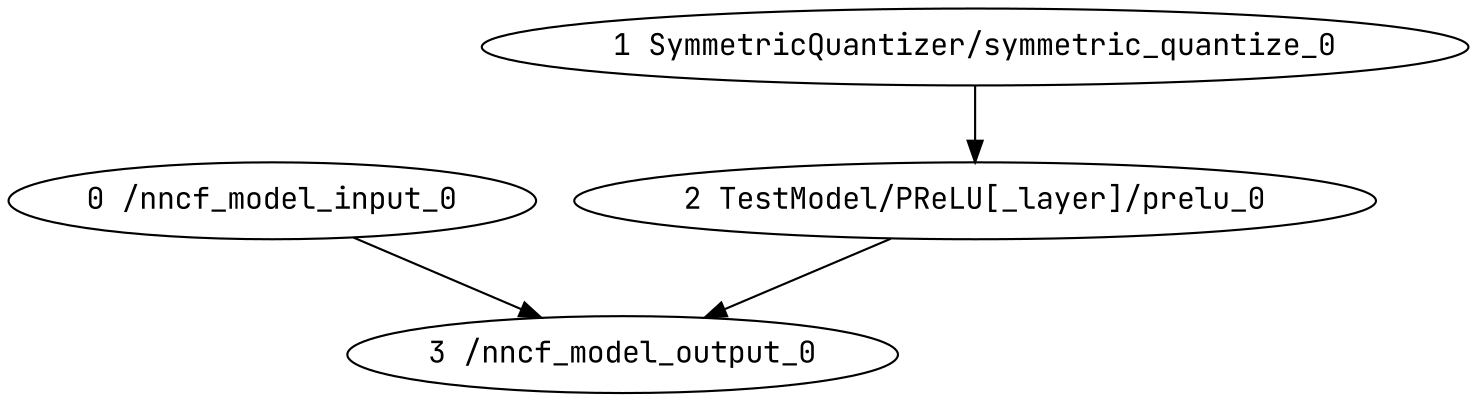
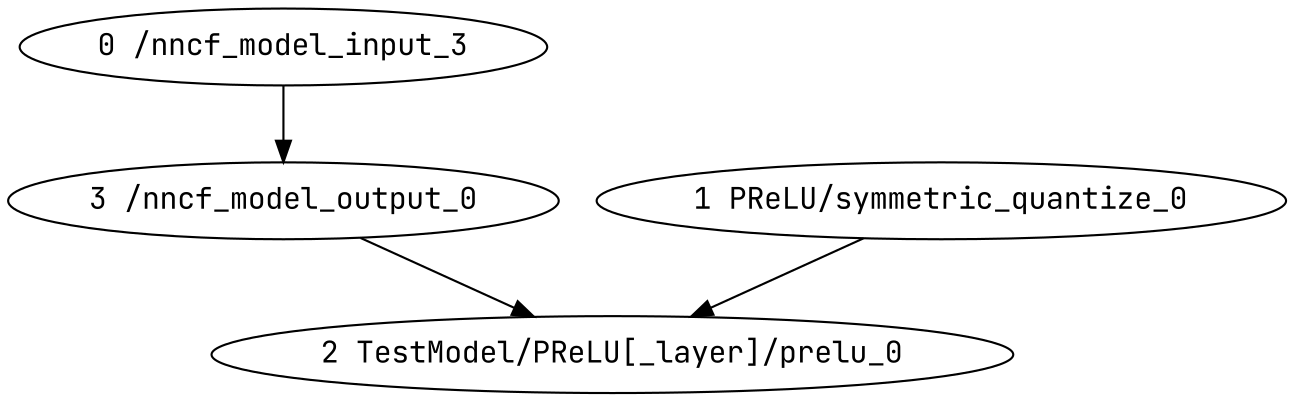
node "1 SymmetricQuantizer/symmetric_quantize_0": label "1 SymmetricQuantizer/symmetric_quantize_0" -> "1 PReLU/symmetric_quantize_0"
node "0 /nncf_model_input_0": label "0 /nncf_model_input_0" -> "0 /nncf_model_input_3"
edge "2 TestModel/PReLU[_layer]/prelu_0" -> "3 /nncf_model_output_0": reversed
